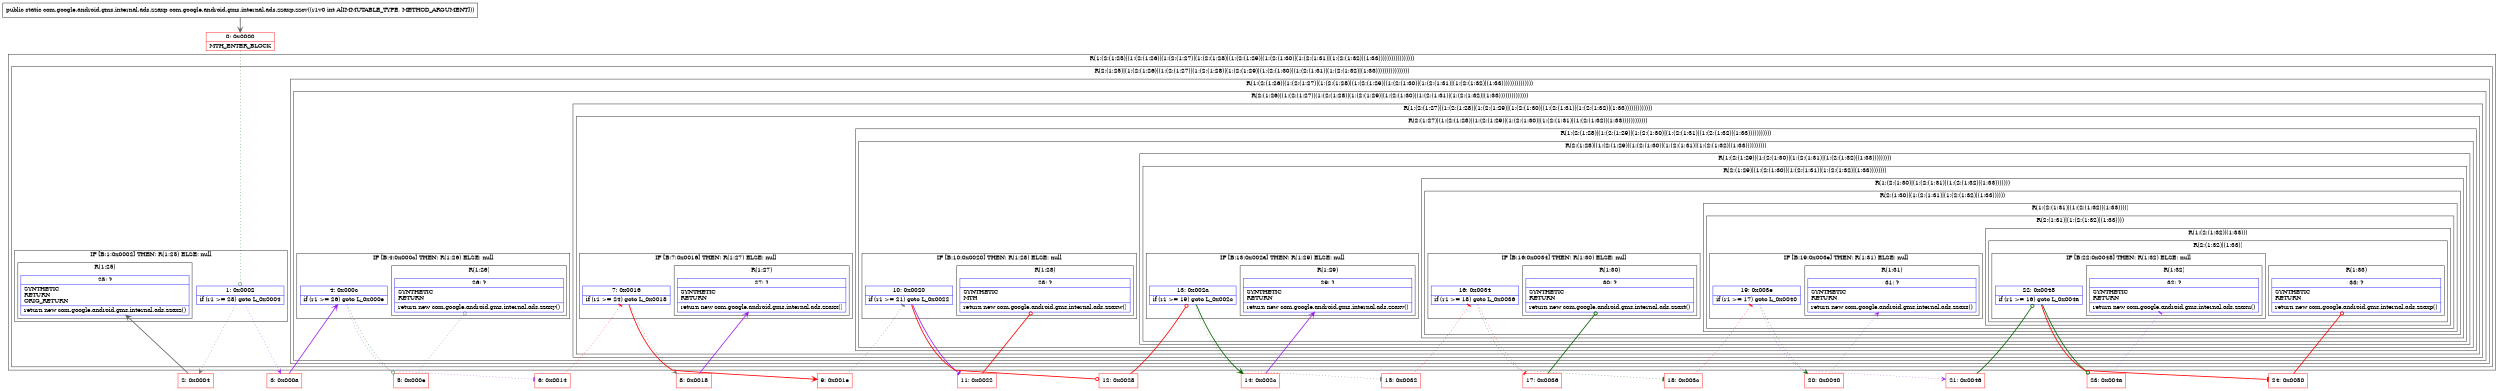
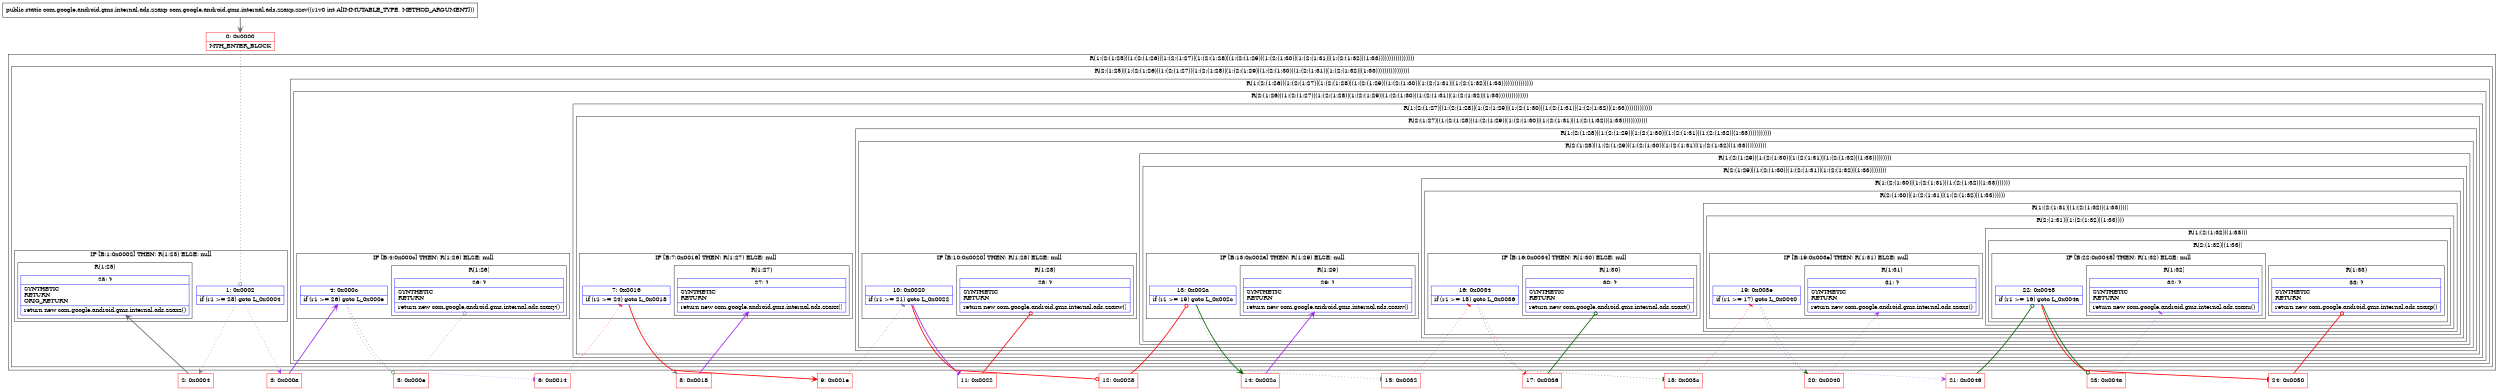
node "28: ?": text "MTH" -> "RETURN"
